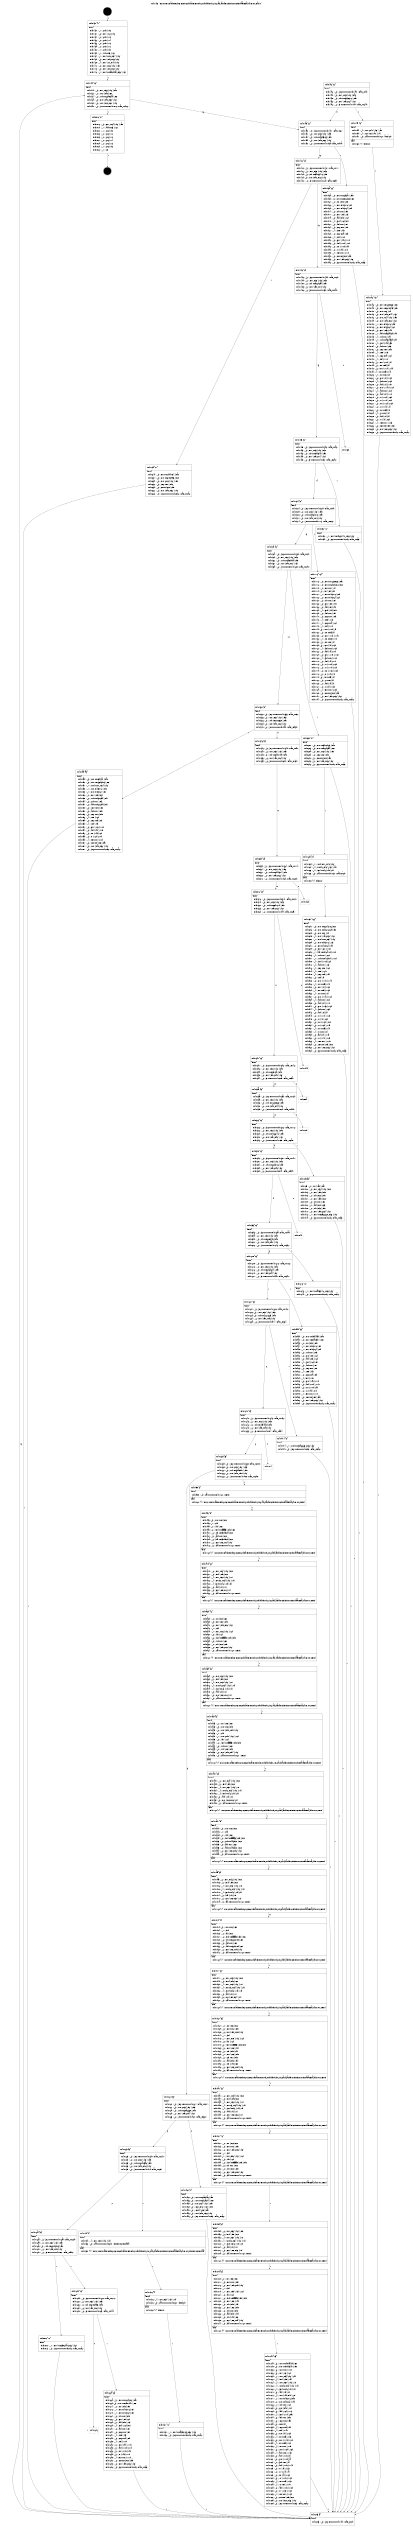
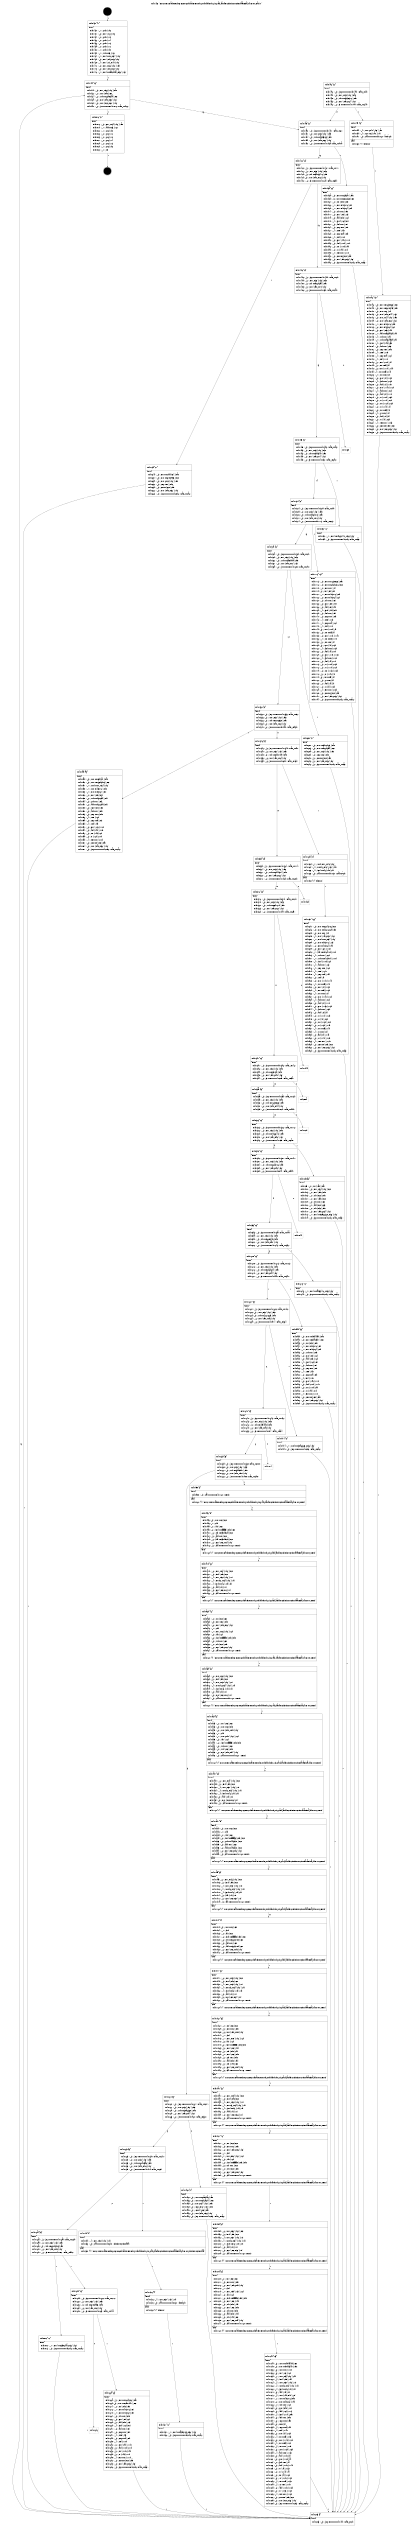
edge "0x4016e0 [27]" -> "0x4018bd [20]": now "0x401546 [25]" -> "0x4018bd [20]"
